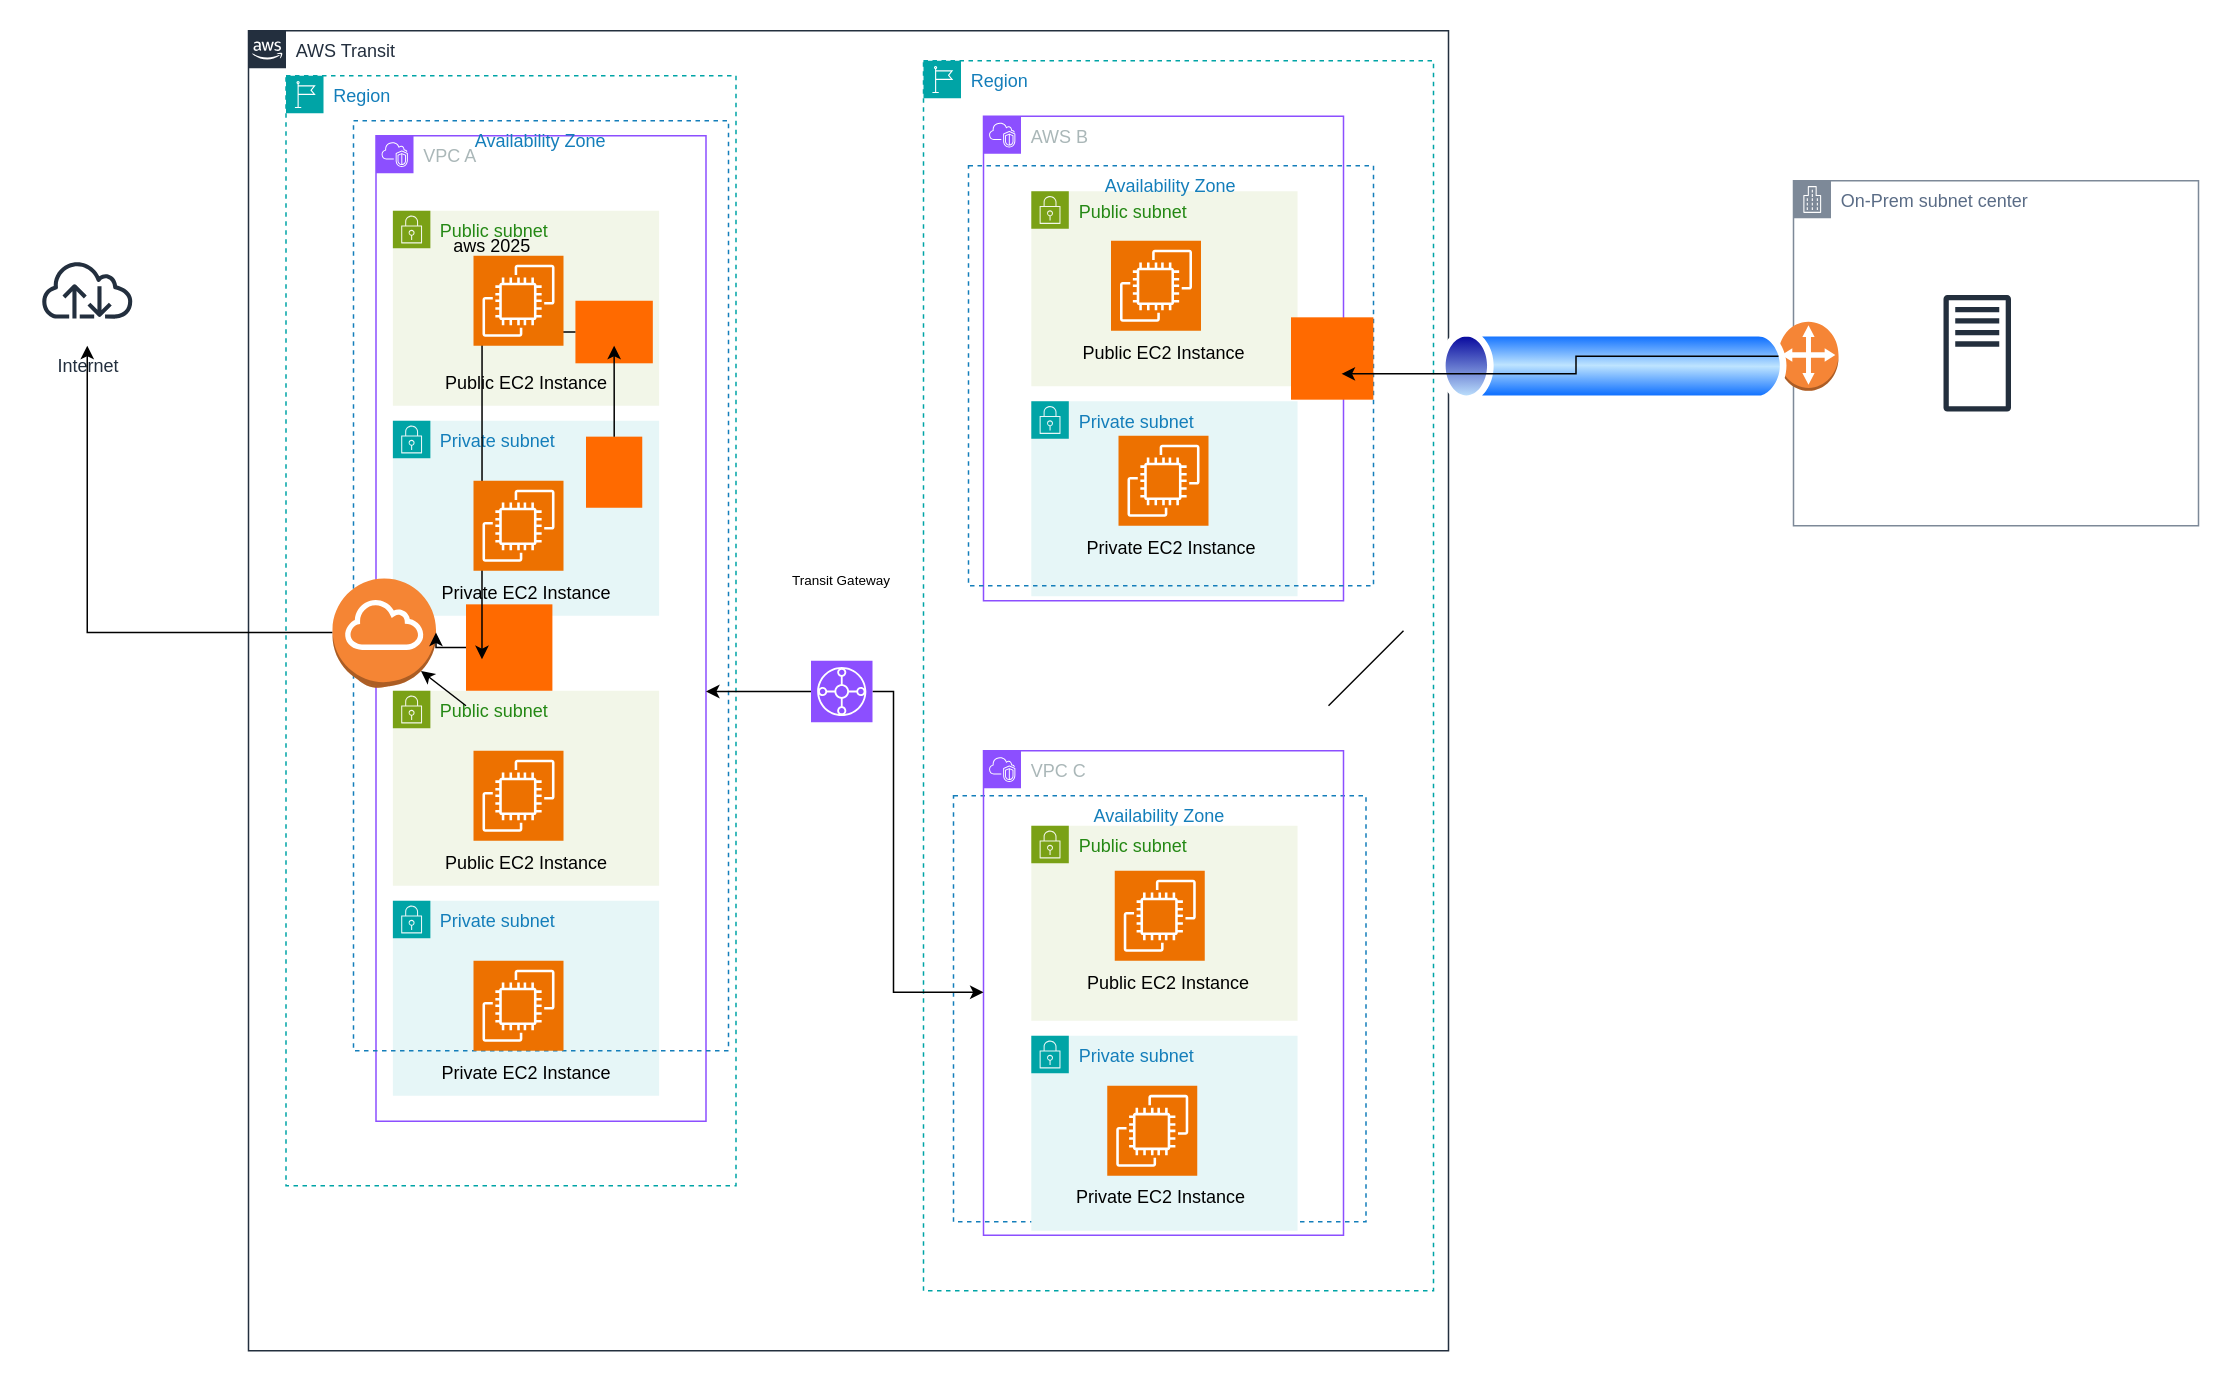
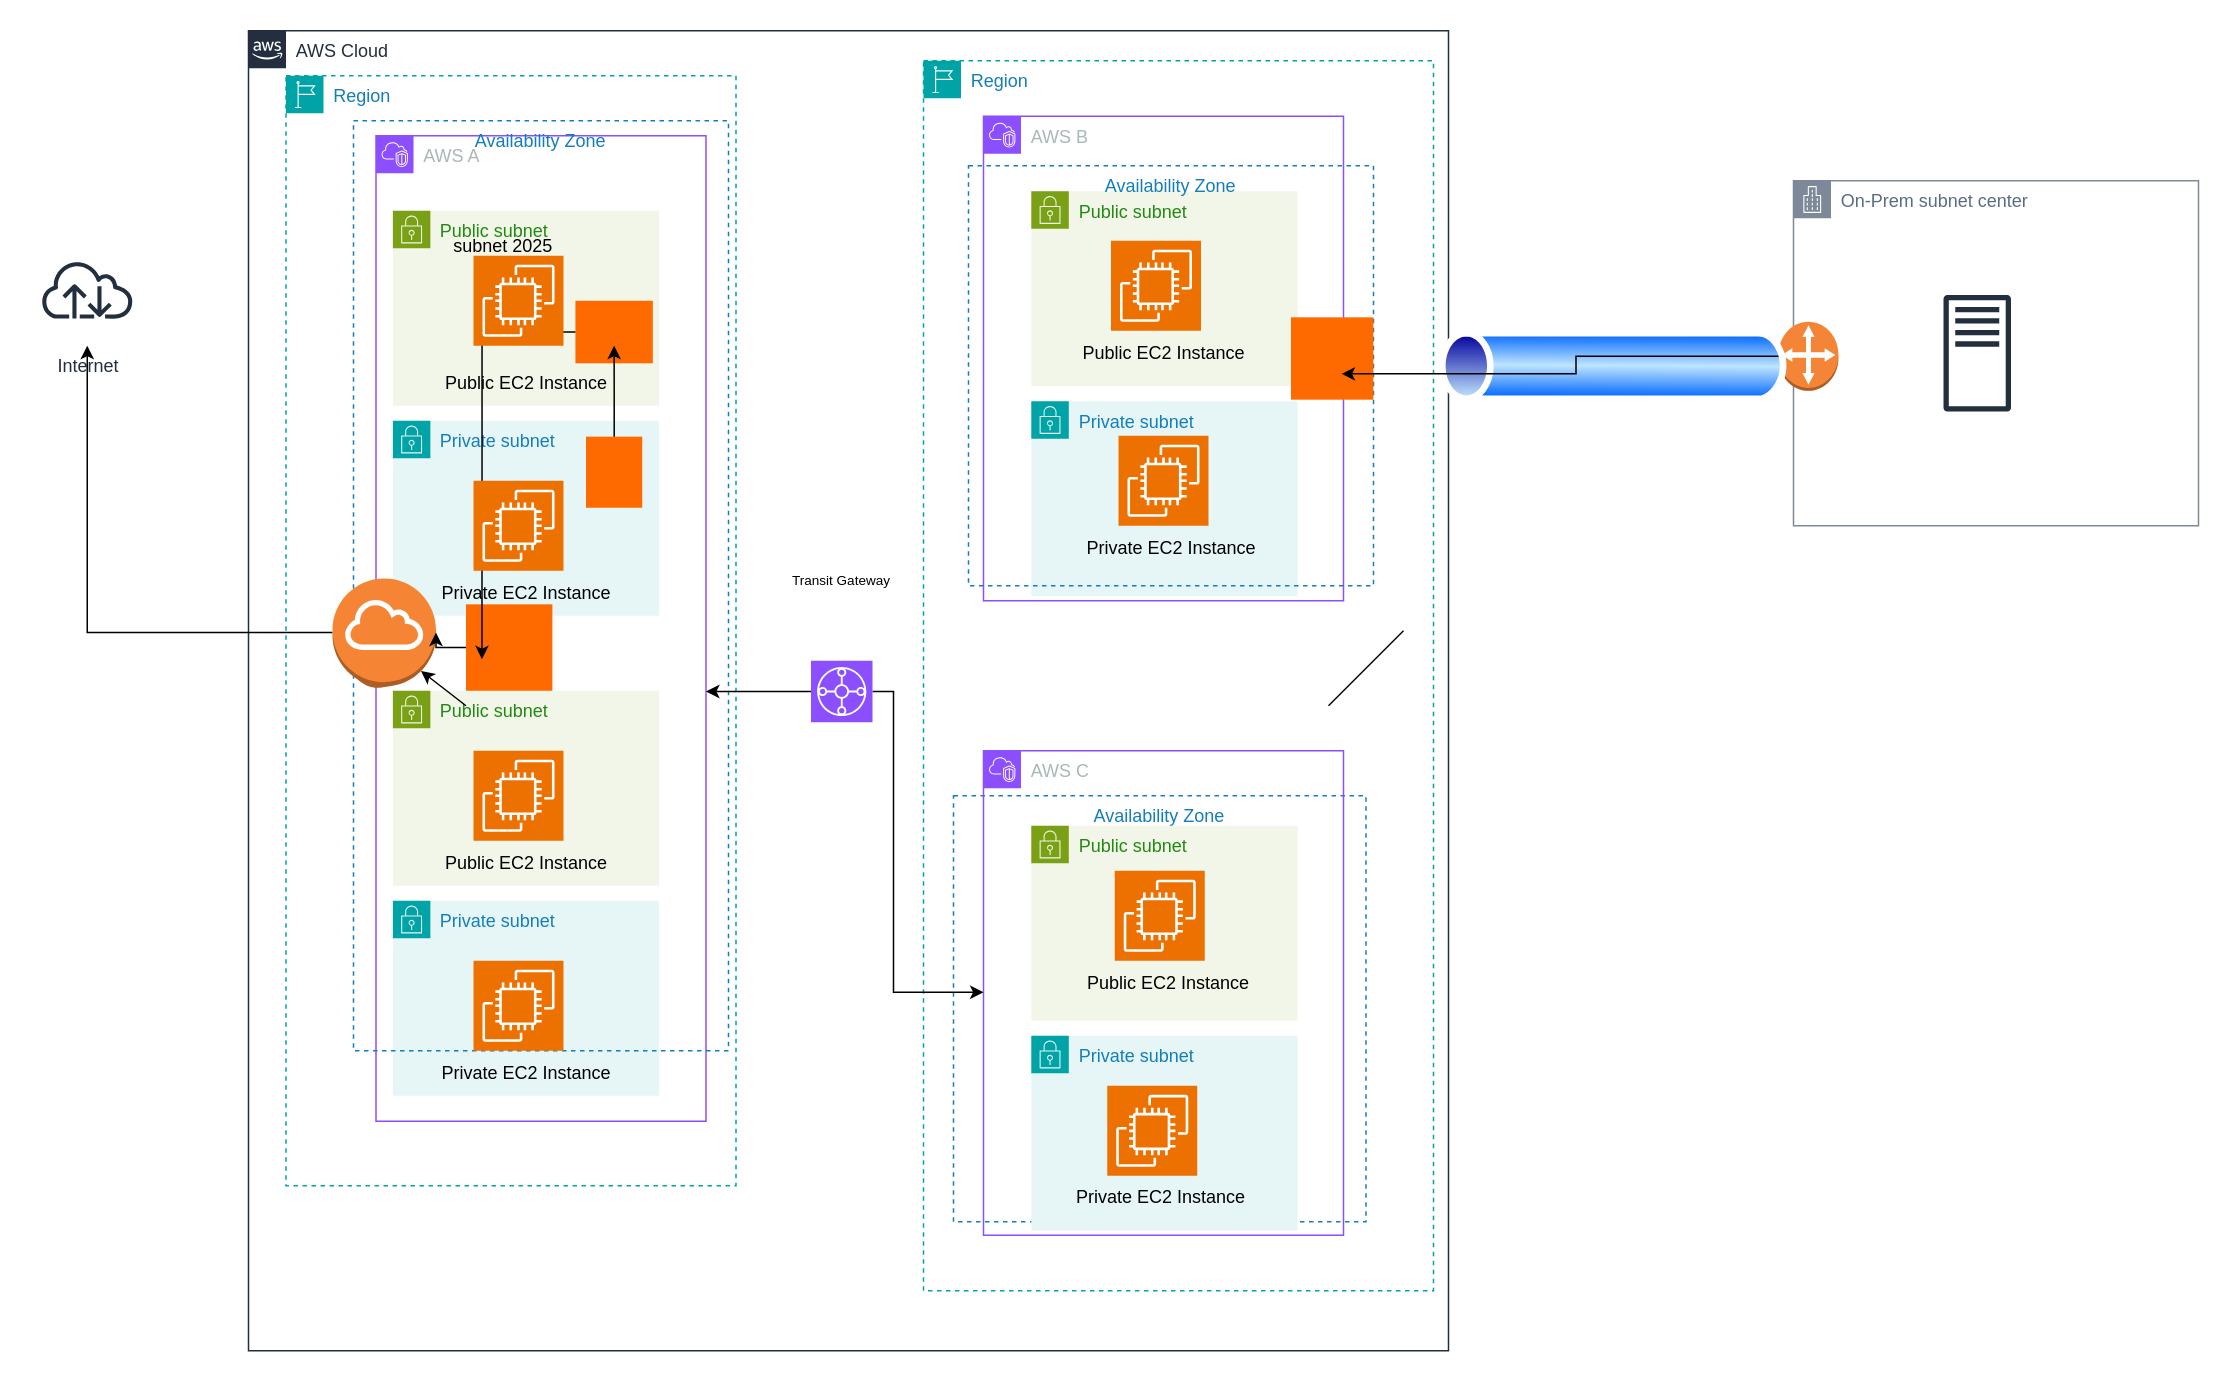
node "AWS Transit": label "AWS Transit" -> "AWS Cloud"
node "VPC A": label "VPC A" -> "AWS A"
node "aws 2025": label "aws 2025" -> "subnet 2025"
node "VPC C": label "VPC C" -> "AWS C"
